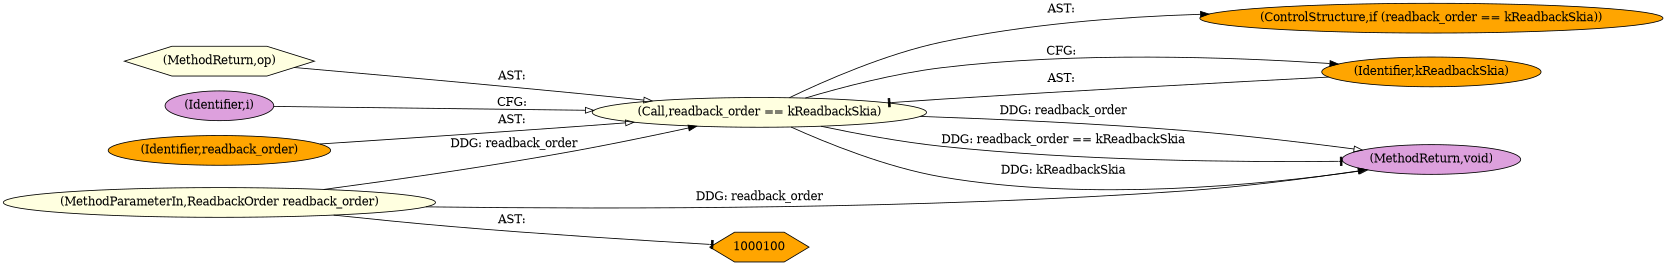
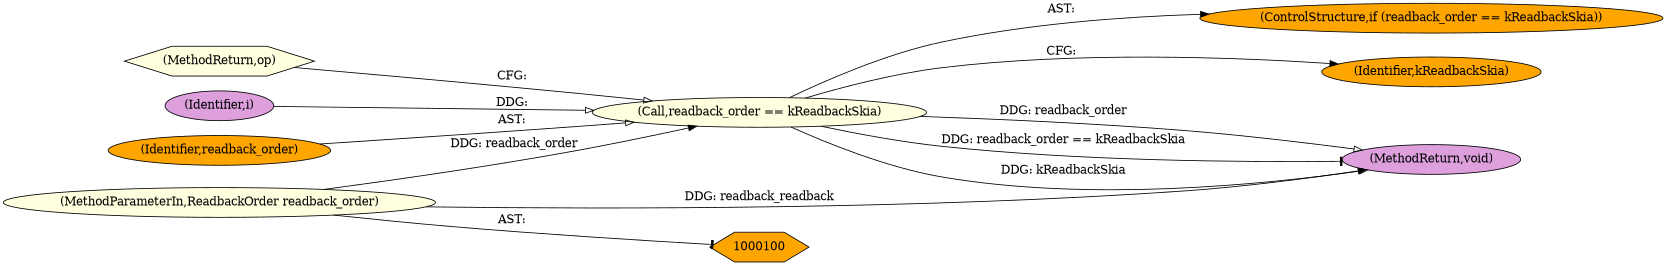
edge "(MethodReturn,op)" -> "(Call,readback_order == kReadbackSkia)": label "AST: " -> "CFG: "
edge "(Identifier,kReadbackSkia)" -> "(Call,readback_order == kReadbackSkia)": removed, label "AST:"
edge "(Identifier,i)" -> "(Call,readback_order == kReadbackSkia)": label "CFG: " -> "DDG: "
edge "(MethodParameterIn,ReadbackOrder readback_order)" -> "(MethodReturn,void)": label "DDG: readback_order" -> "DDG: readback_readback"
